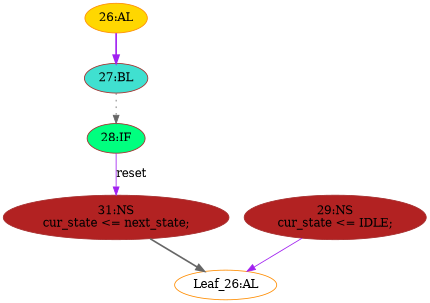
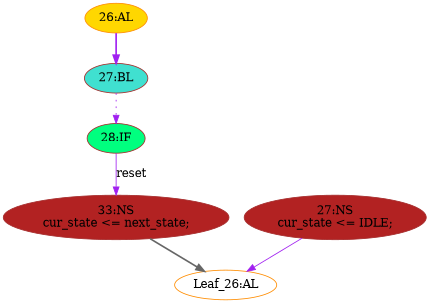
edge "27:BL" -> "28:IF": color gray40 -> purple
node "31:NS cur_state <= next_state;": label "31:NS cur_state <= next_state;" -> "33:NS cur_state <= next_state;"
node "29:NS cur_state <= IDLE;": label "29:NS cur_state <= IDLE;" -> "27:NS cur_state <= IDLE;"
